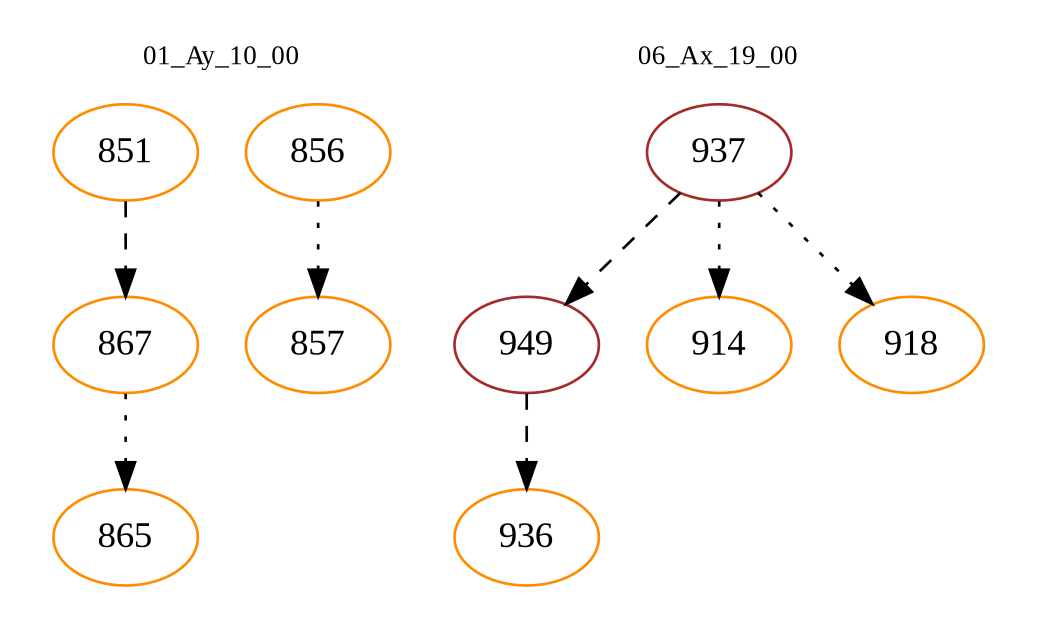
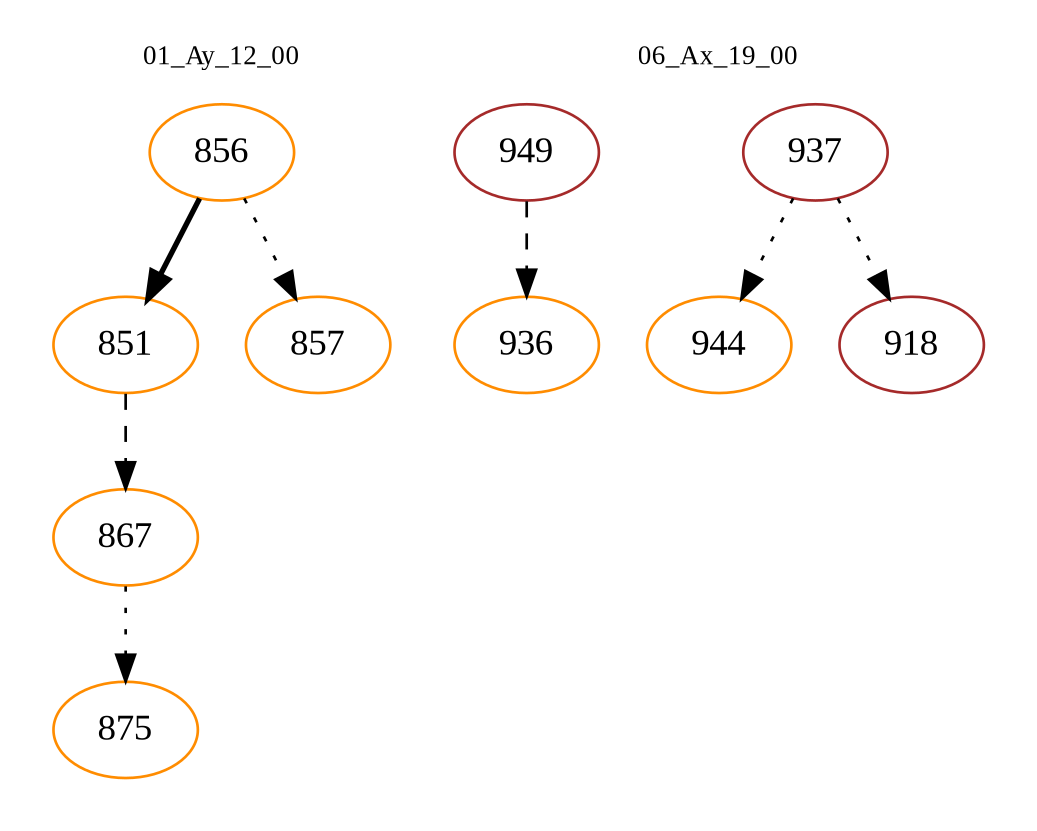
cluster "01_Ay_10_00": label "01_Ay_10_00" -> "01_Ay_12_00"
edge "856" -> "851": added
edge "937" -> "949": removed
node "914": label "914" -> "944"
node "918": color darkorange -> brown
node "865": label "865" -> "875"
